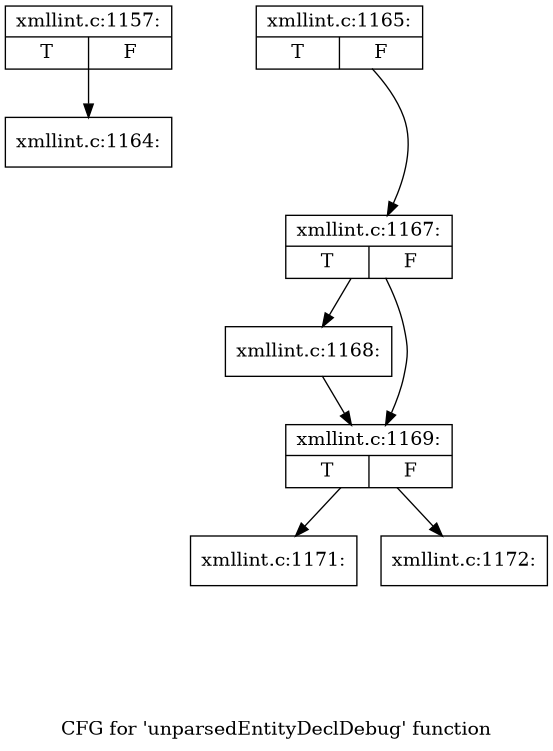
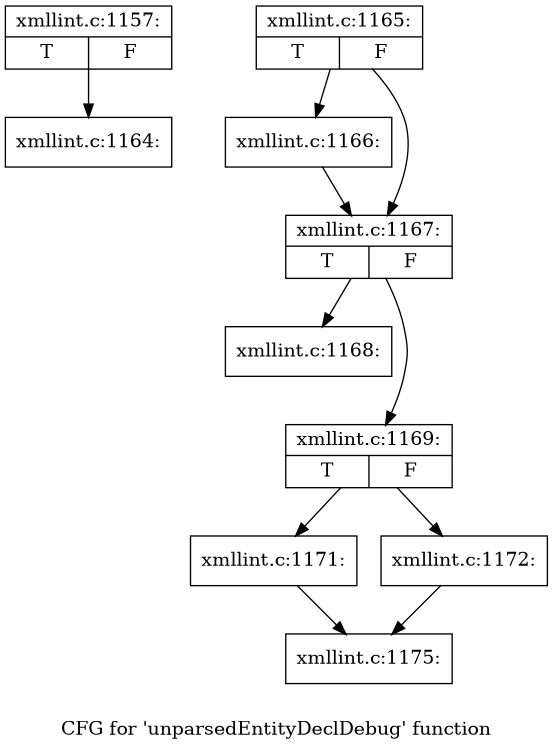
node "xmllint.c:1166:": added
edge "xmllint.c:1168:" -> "xmllint.c:1169:": removed
node "xmllint.c:1175:": added
